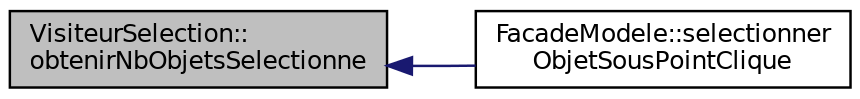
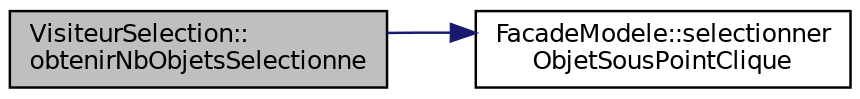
edge "FacadeModele::selectionner ObjetSousPointClique" -> "VisiteurSelection:: obtenirNbObjetsSelectionne": reversed
